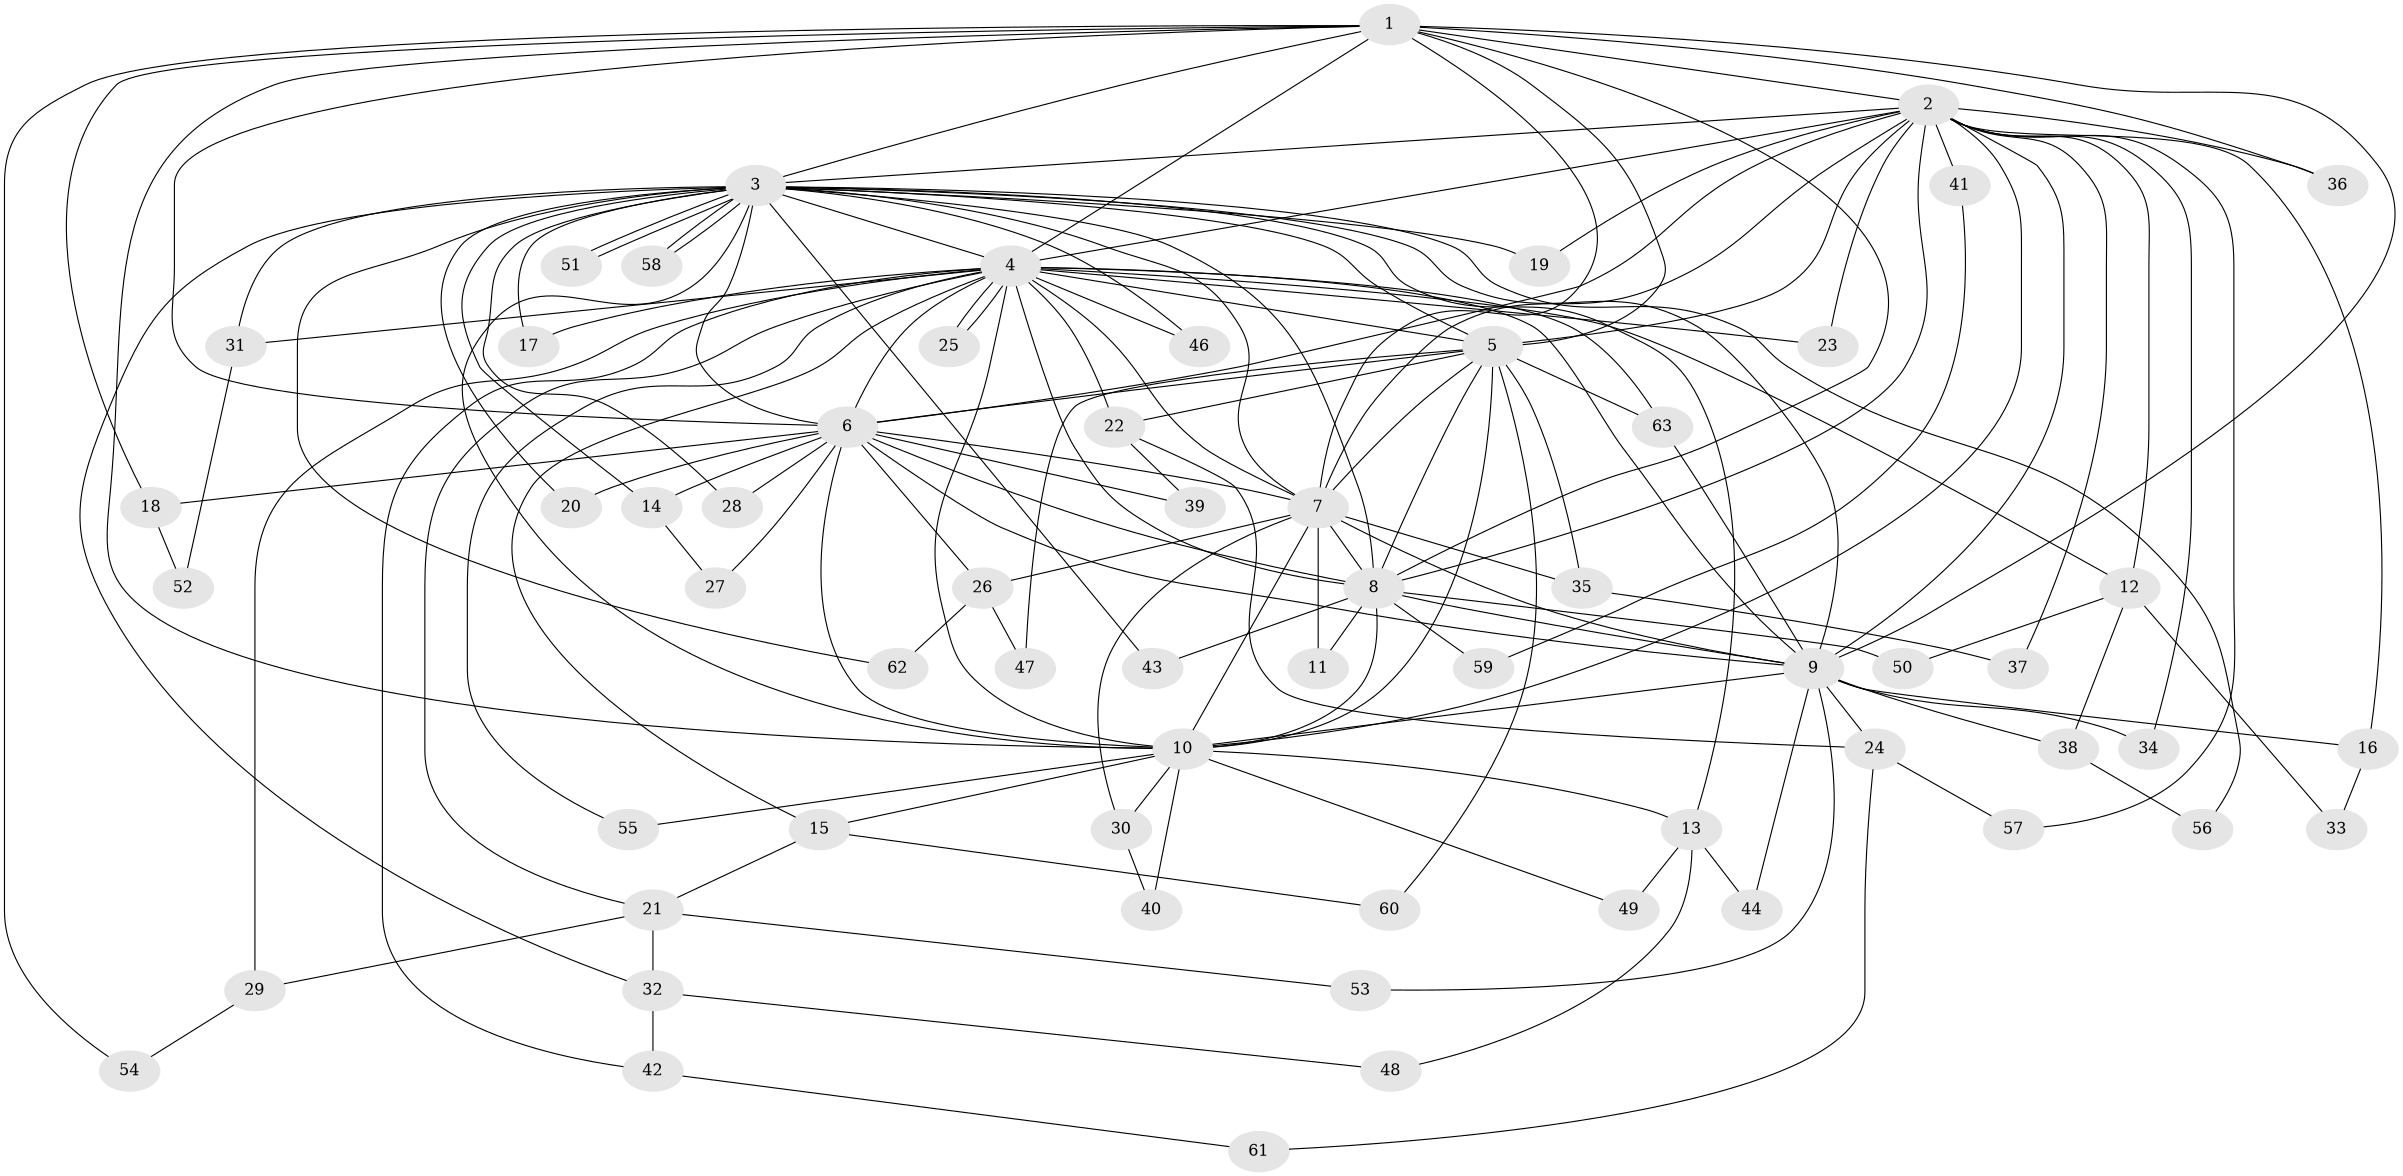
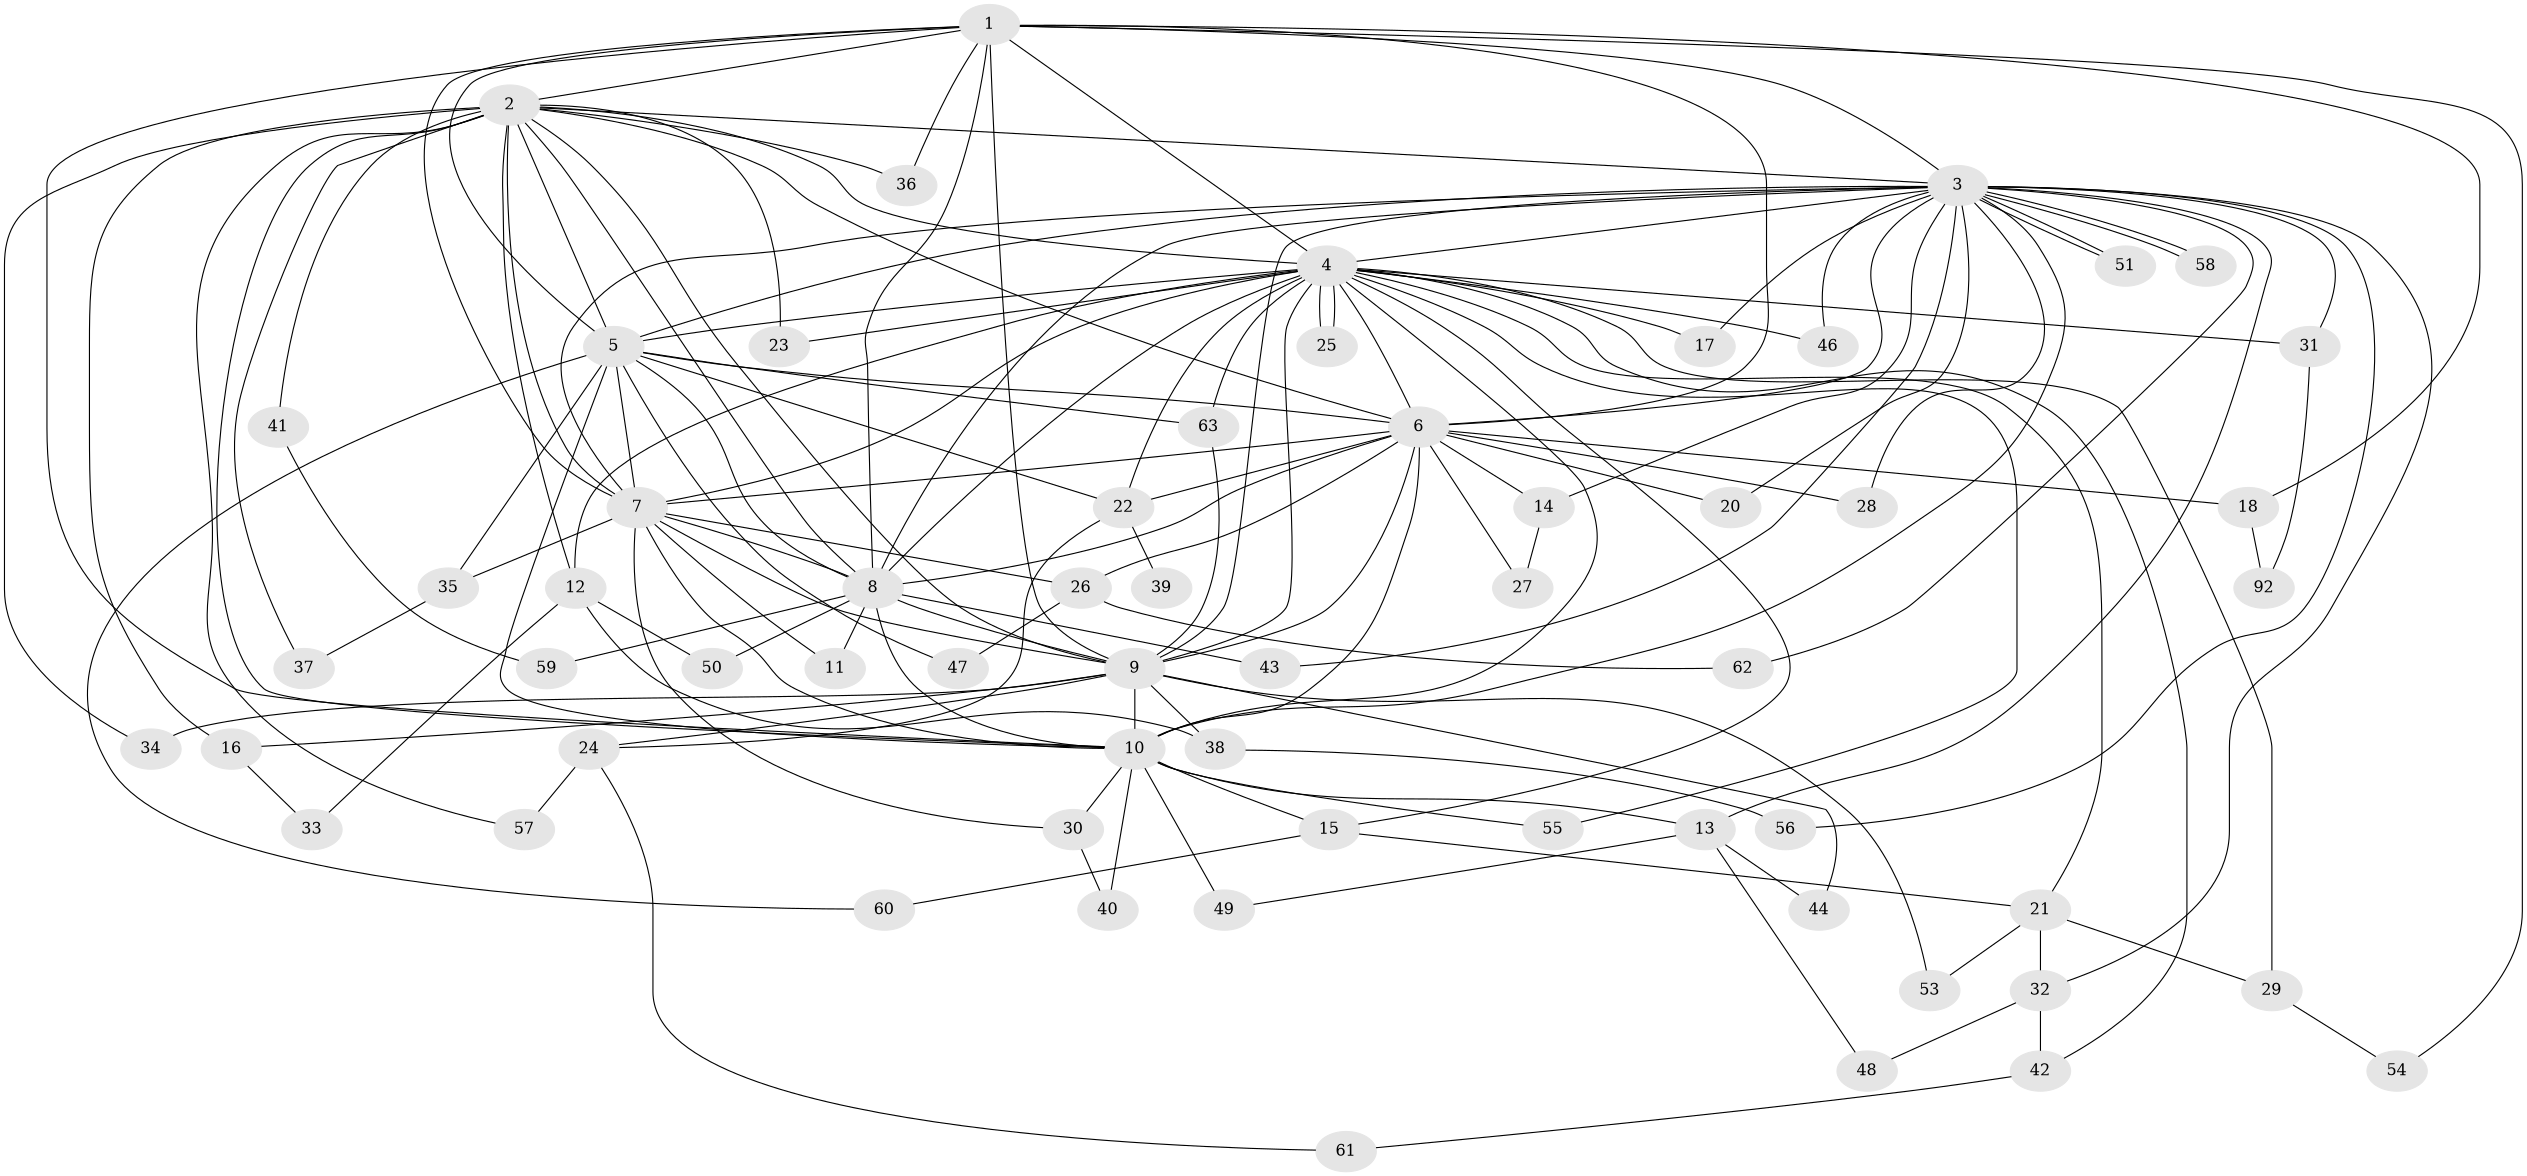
node "19": removed
edge "6" -- "39": now "6" -- "22"
node "52": label "52" -> "92"
